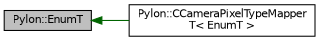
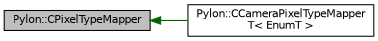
node "Pylon::EnumT": label "Pylon::EnumT" -> "Pylon::CPixelTypeMapper"
